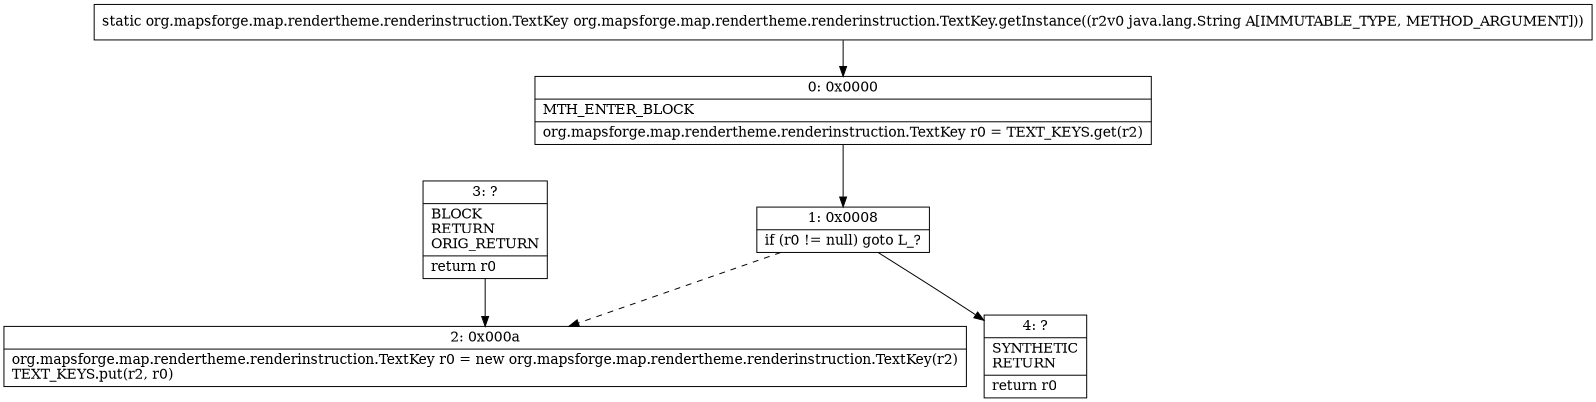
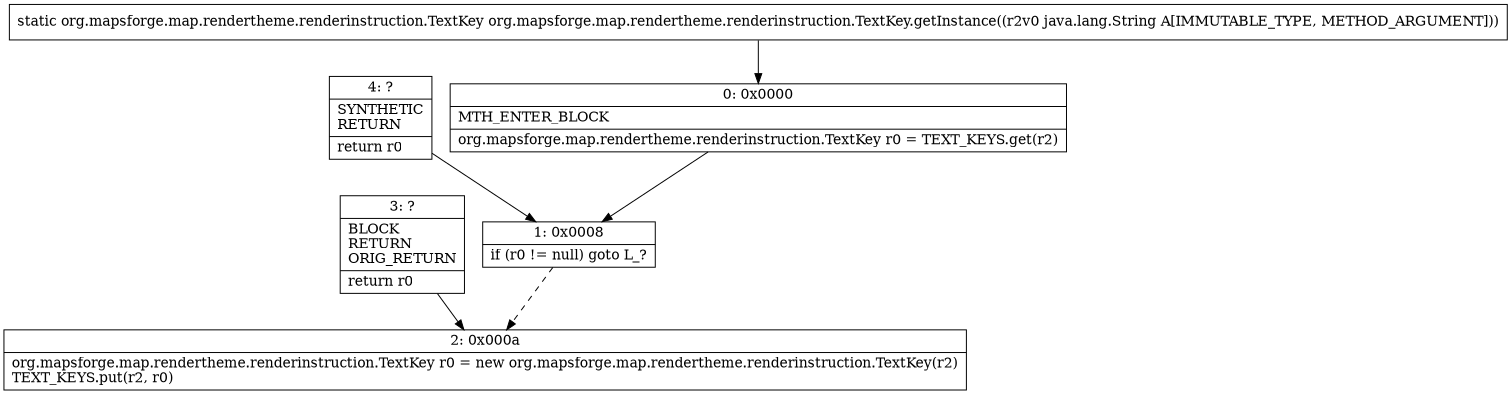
edge "1: 0x0008" -> "4: ?": reversed
